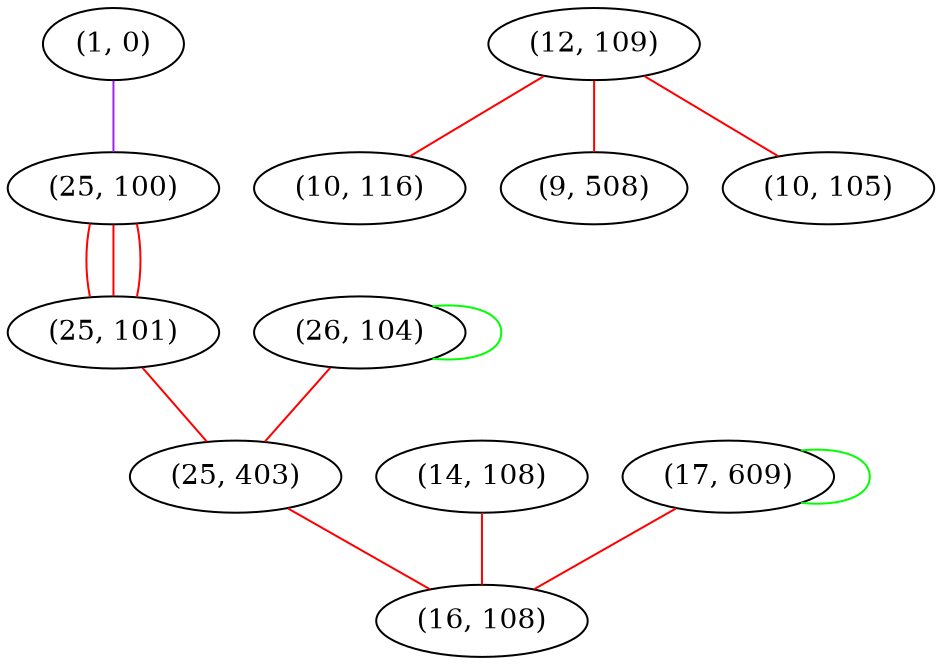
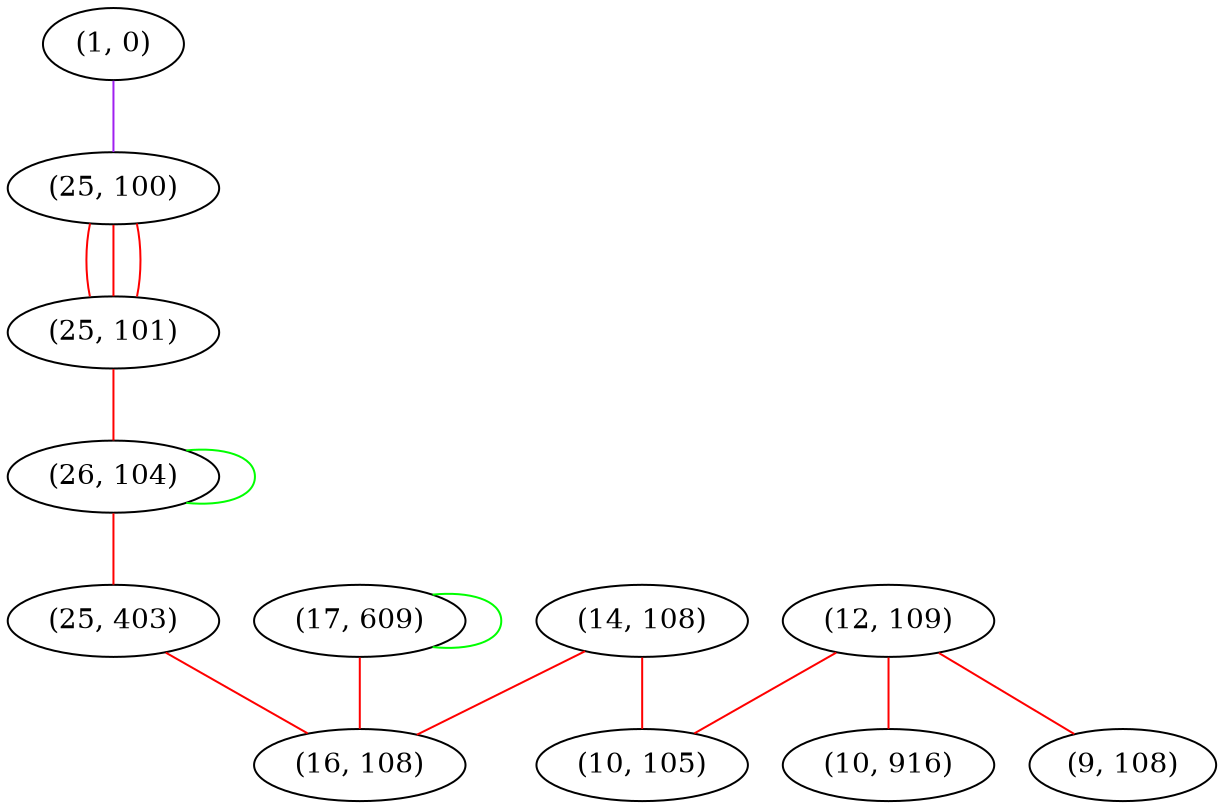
node "(10, 116)": label "(10, 116)" -> "(10, 916)"
node "(9, 508)": label "(9, 508)" -> "(9, 108)"
edge "(25, 101)" -- "(25, 403)": now "(25, 101)" -- "(26, 104)"
edge "(14, 108)" -- "(10, 105)": added
